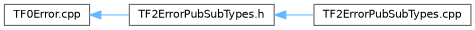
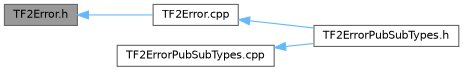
node "TF2Error.h": added
node "TF0Error.cpp": label "TF0Error.cpp" -> "TF2Error.cpp"
edge "TF2ErrorPubSubTypes.cpp" -> "TF2ErrorPubSubTypes.h": reversed
